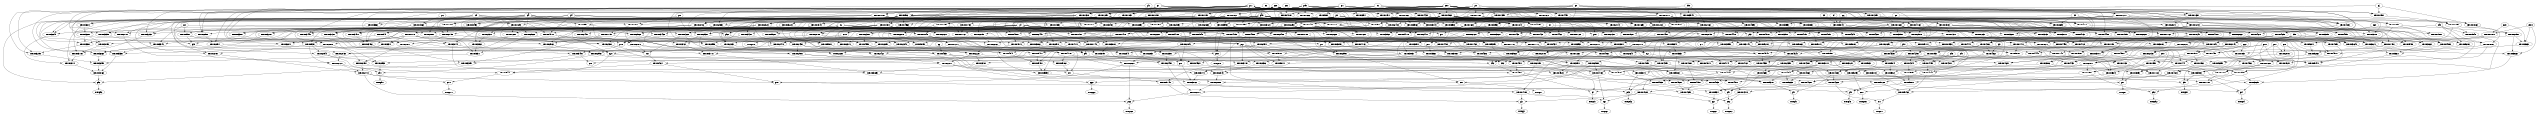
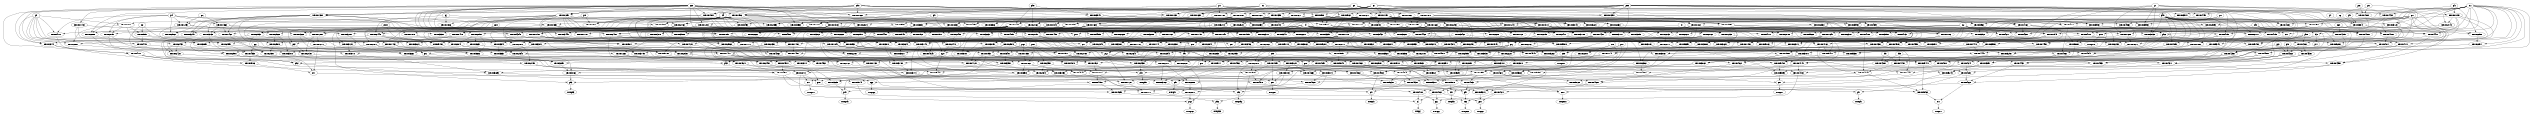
edge "new_n145_" -> "new_n144_": now "new_n525_" -> "new_n144_"
